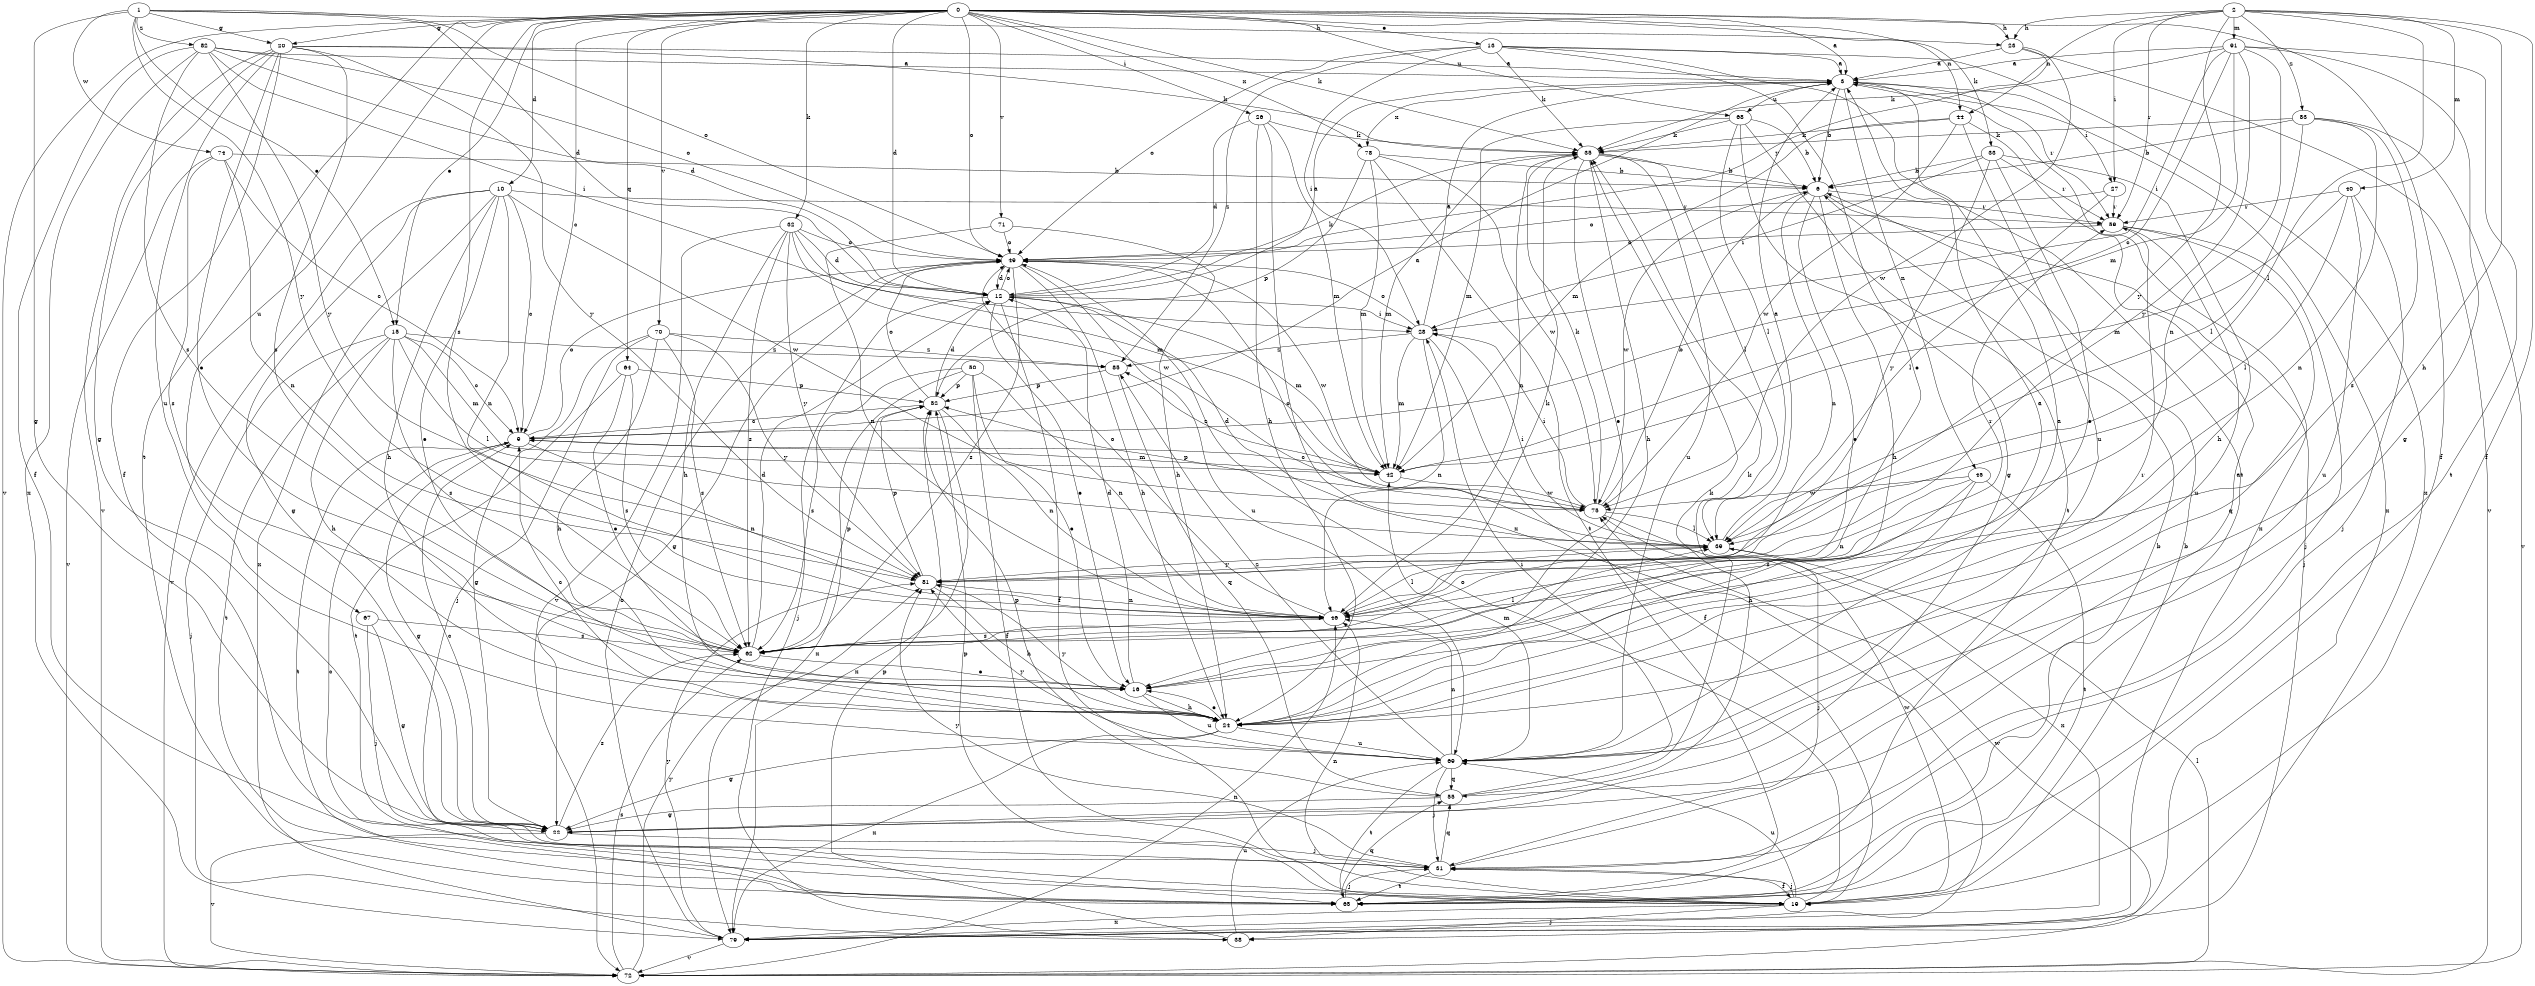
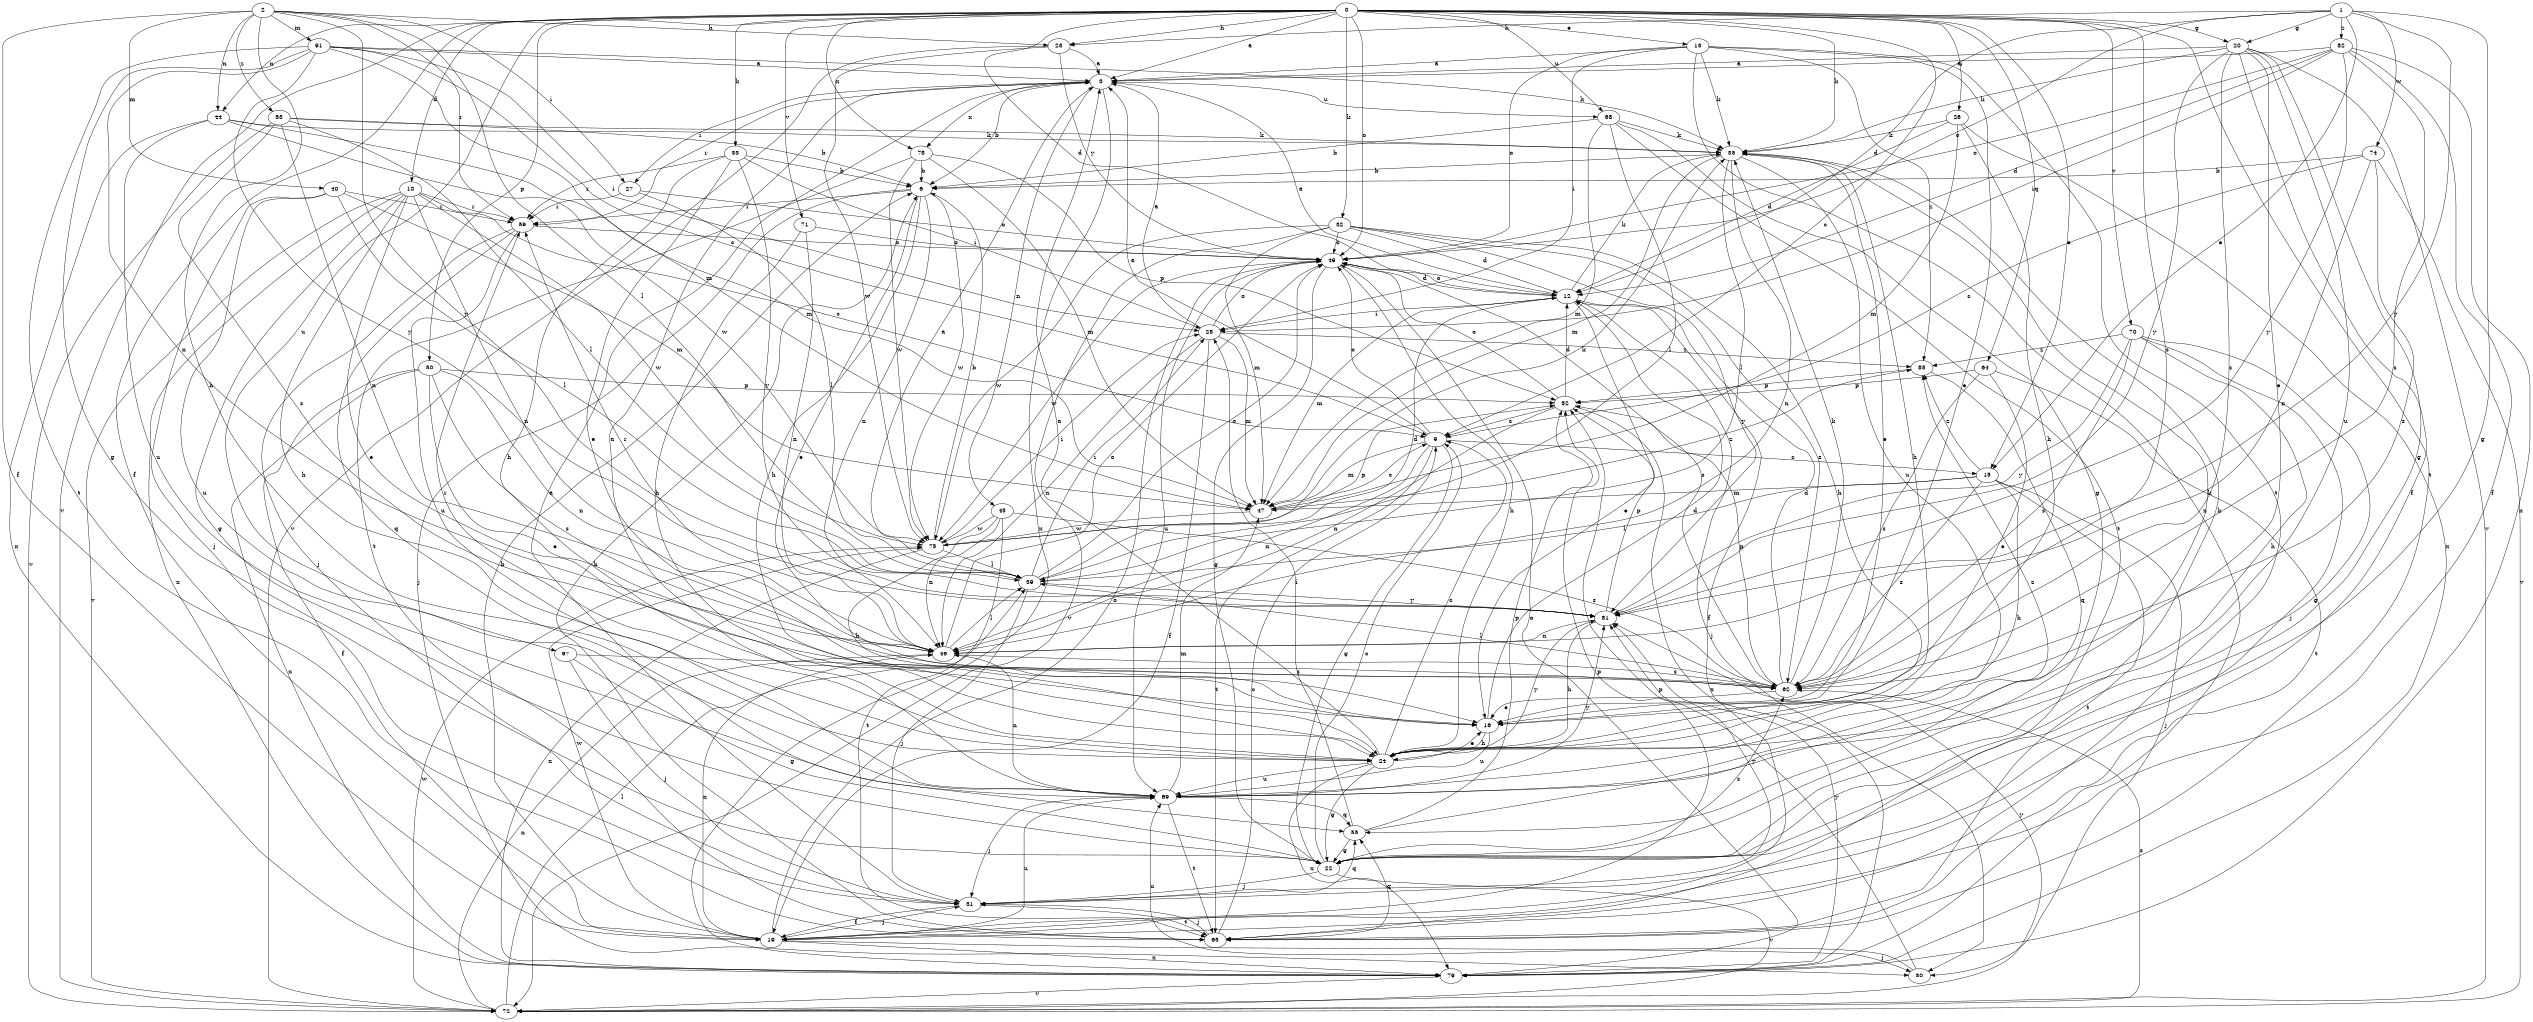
edge "0" -> "50": added, label "p"
edge "15" -> "9": reversed
node "42": label "42" -> "47"
node "38": label "38" -> "30"
